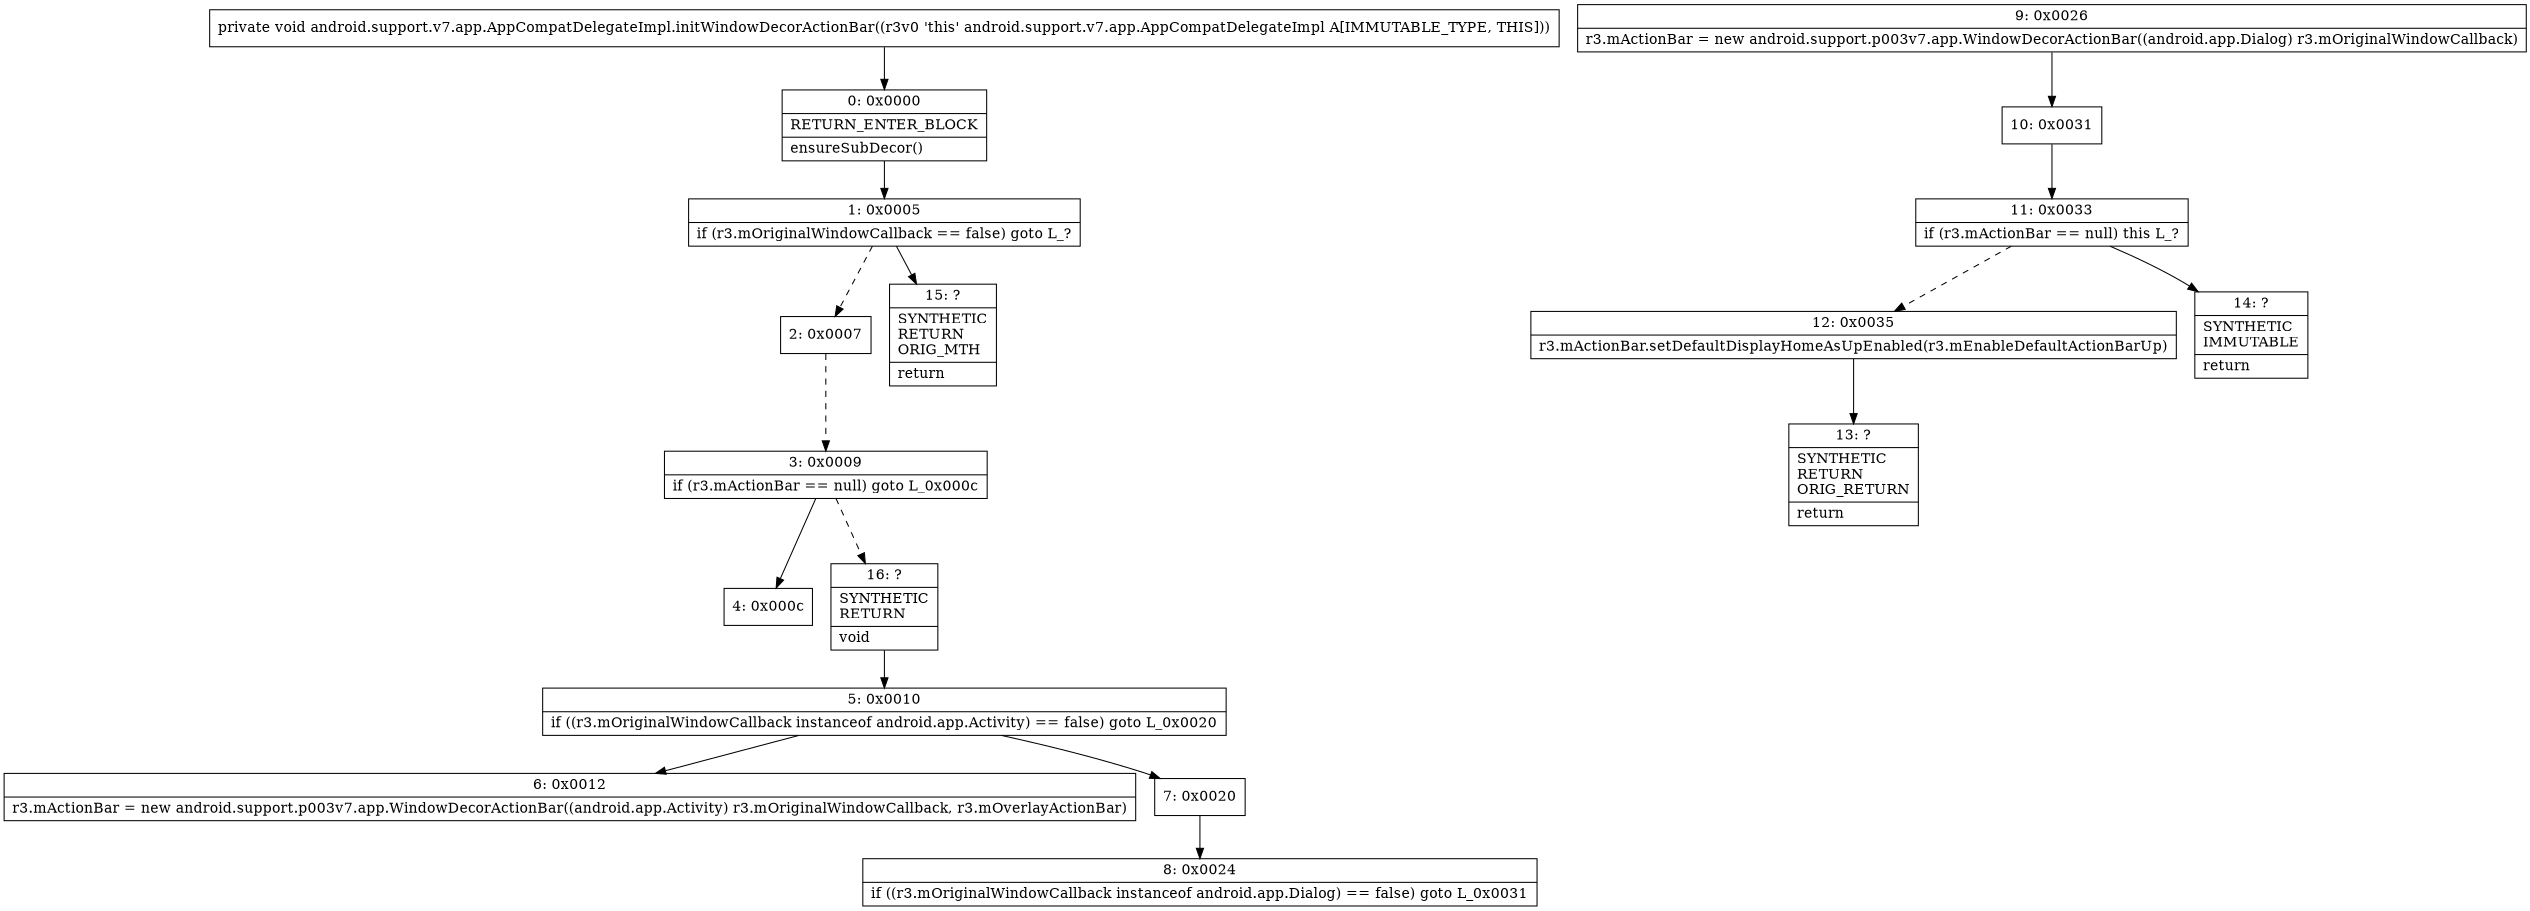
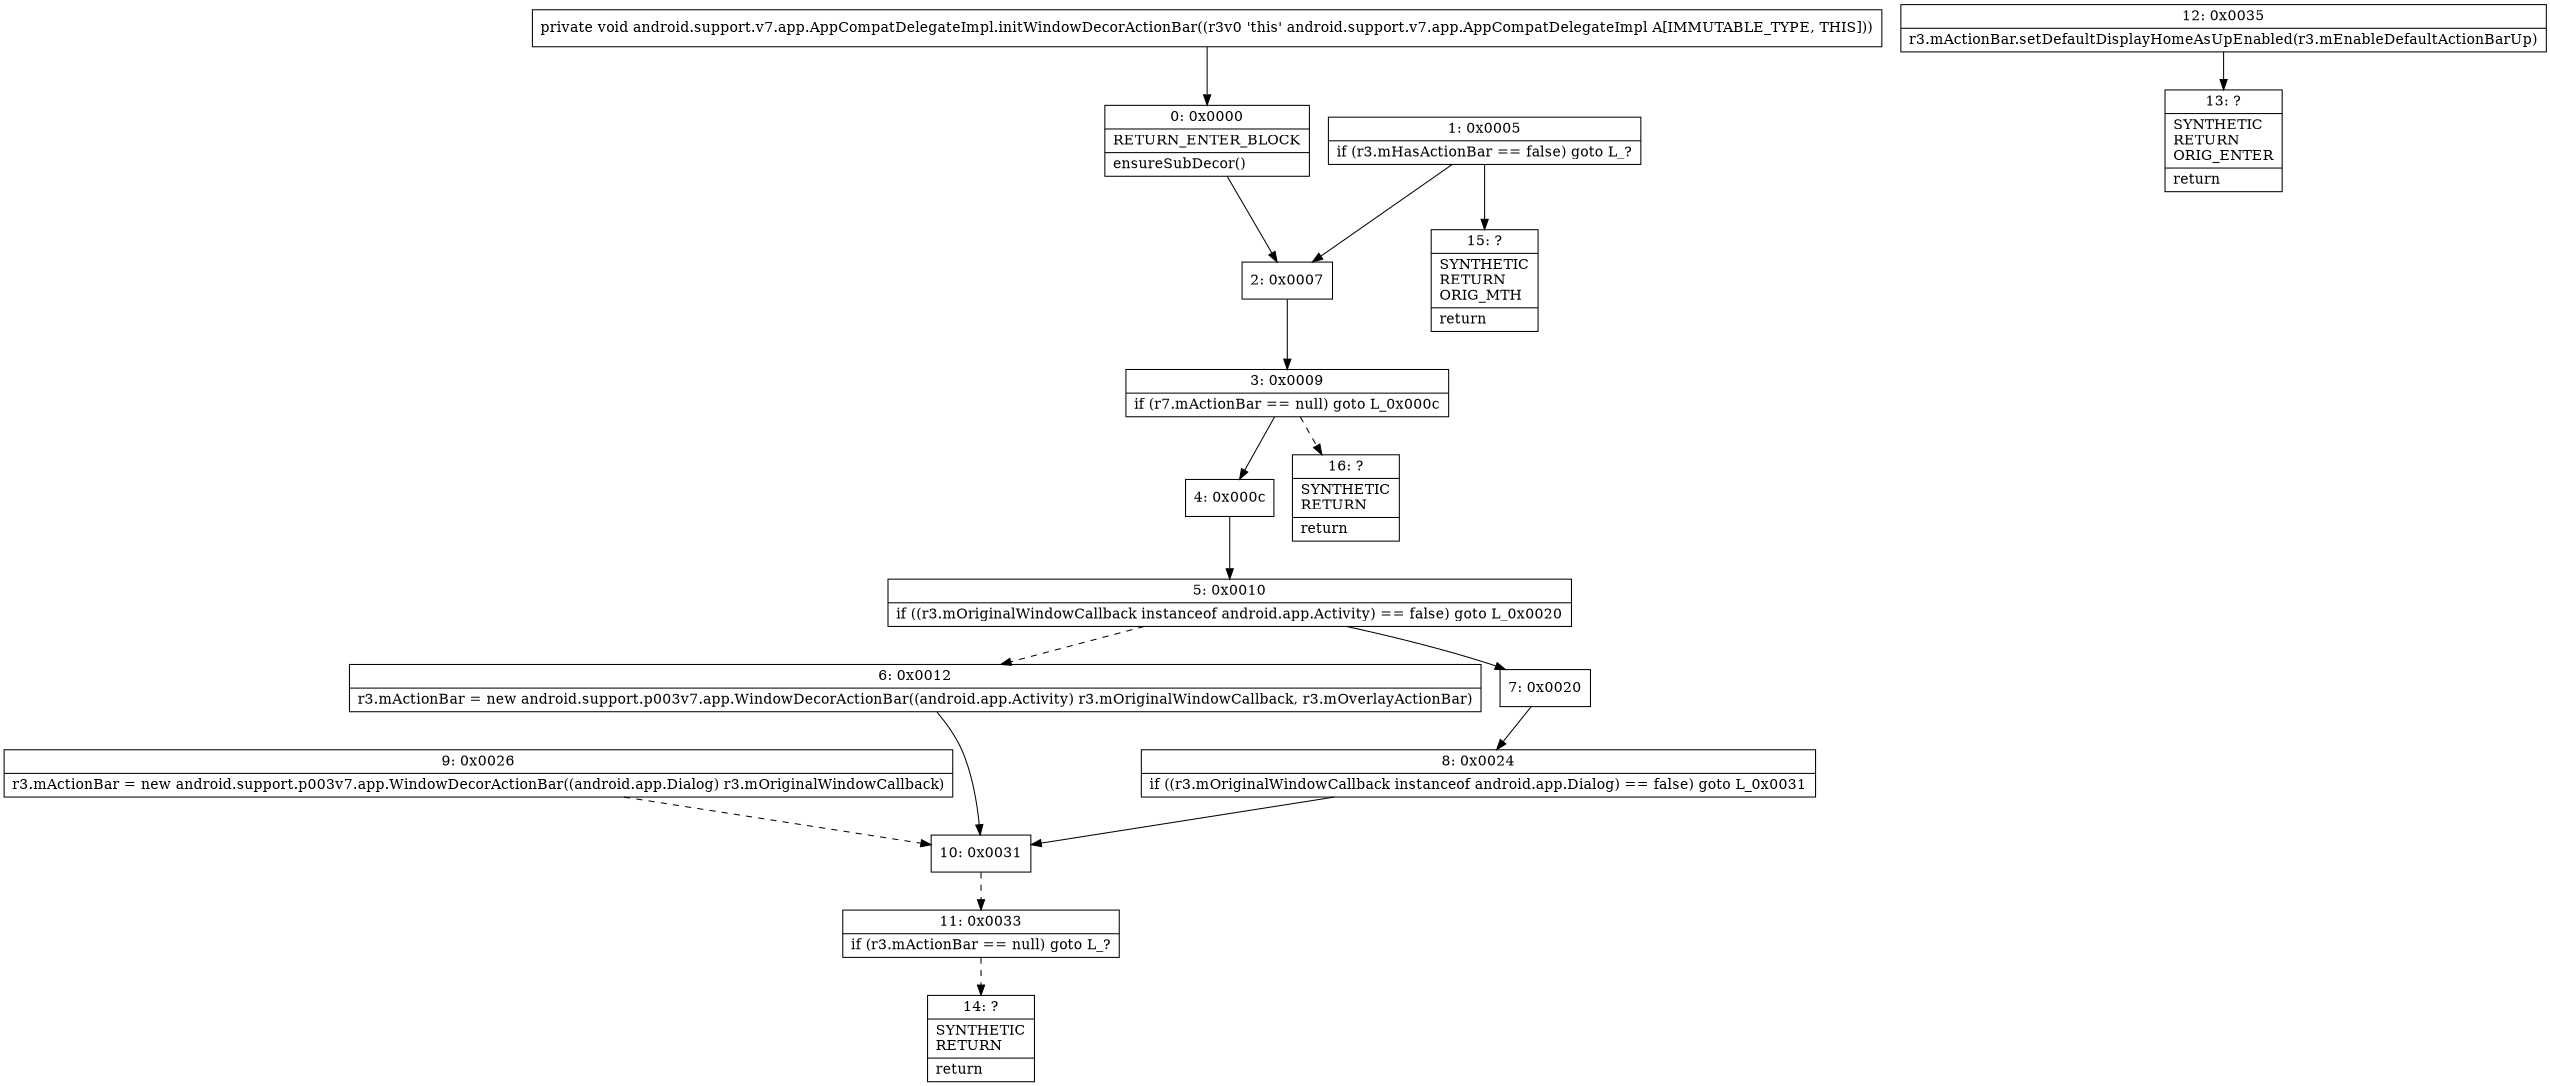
edge "9: 0x0026" -> "10: 0x0031": style solid -> dashed
edge "10: 0x0031" -> "11: 0x0033": style solid -> dashed
edge "0: 0x0000" -> "1: 0x0005": now "0: 0x0000" -> "2: 0x0007"
node "1: 0x0005": text "if (r3.mOriginalWindowCallback == false) goto L_?" -> "if (r3.mHasActionBar == false) goto L_?"
node "11: 0x0033": text "if (r3.mActionBar == null) this L_?" -> "if (r3.mActionBar == null) goto L_?"
edge "11: 0x0033" -> "14: ?": style solid -> dashed
edge "11: 0x0033" -> "12: 0x0035": removed
edge "1: 0x0005" -> "2: 0x0007": style dashed -> solid
node "14: ?": text "IMMUTABLE" -> "RETURN"
edge "2: 0x0007" -> "3: 0x0009": style dashed -> solid
node "3: 0x0009": text "if (r3.mActionBar == null) goto L_0x000c" -> "if (r7.mActionBar == null) goto L_0x000c"
node "13: ?": text "ORIG_RETURN" -> "ORIG_ENTER"
node "16: ?": text "void" -> "return"
edge "16: ?" -> "5: 0x0010": now "4: 0x000c" -> "5: 0x0010"
edge "5: 0x0010" -> "6: 0x0012": style solid -> dashed
edge "6: 0x0012" -> "10: 0x0031": added
edge "8: 0x0024" -> "10: 0x0031": added
